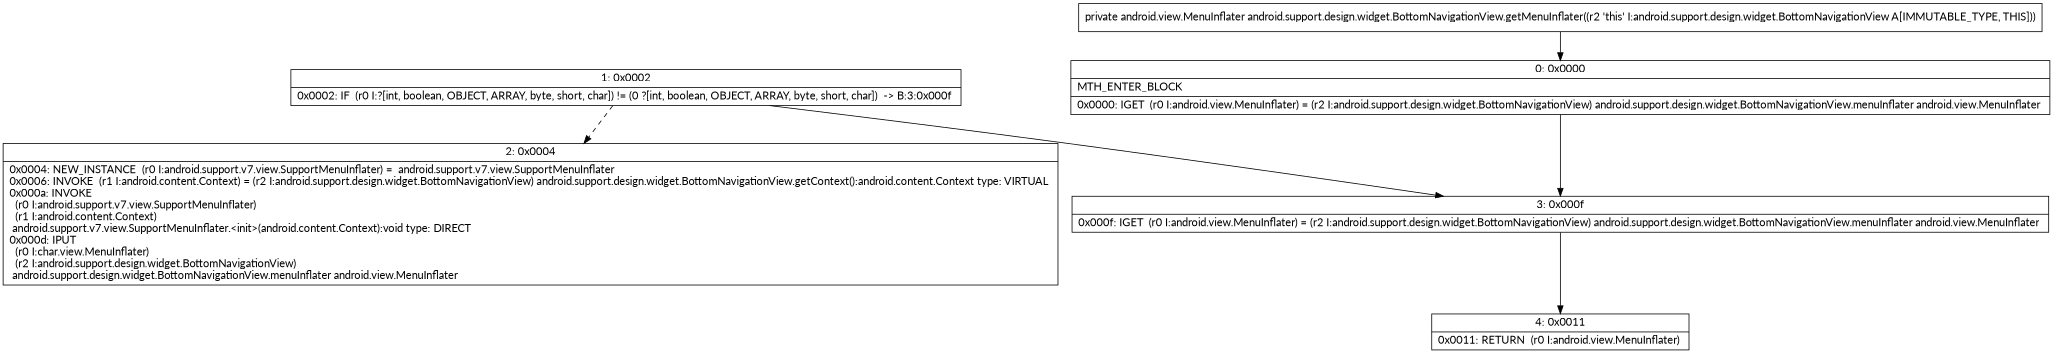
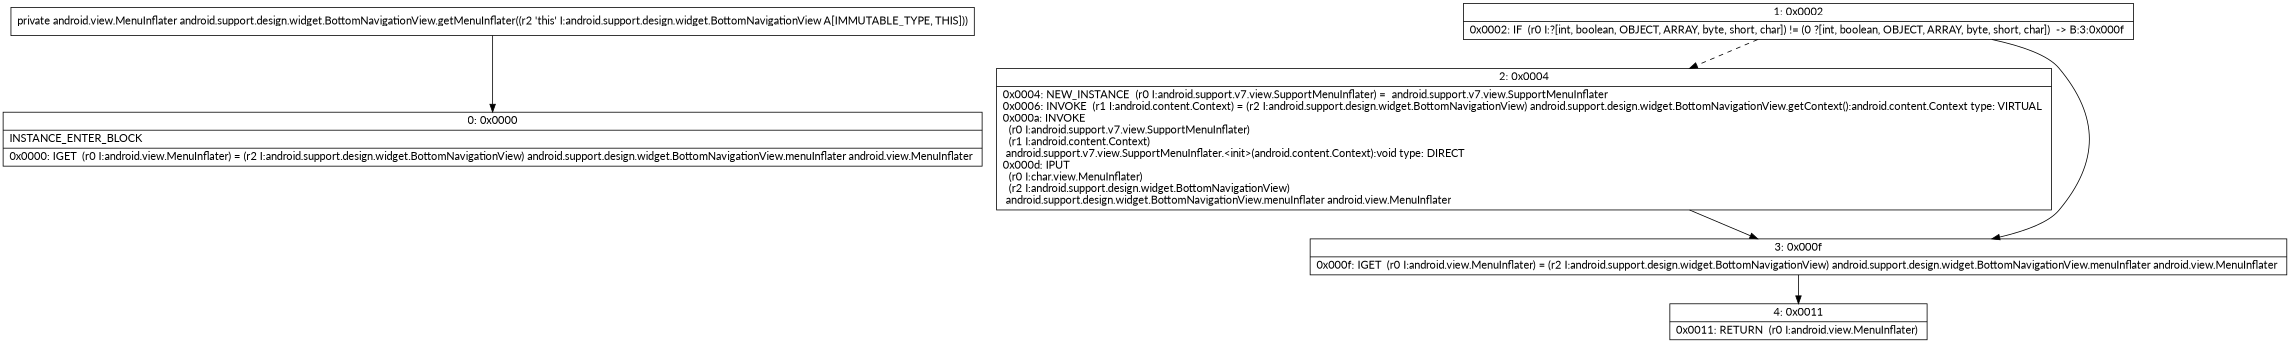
node "0: 0x0000": text "MTH_ENTER_BLOCK" -> "INSTANCE_ENTER_BLOCK"
edge "0: 0x0000" -> "3: 0x000f": now "2: 0x0004" -> "3: 0x000f"
